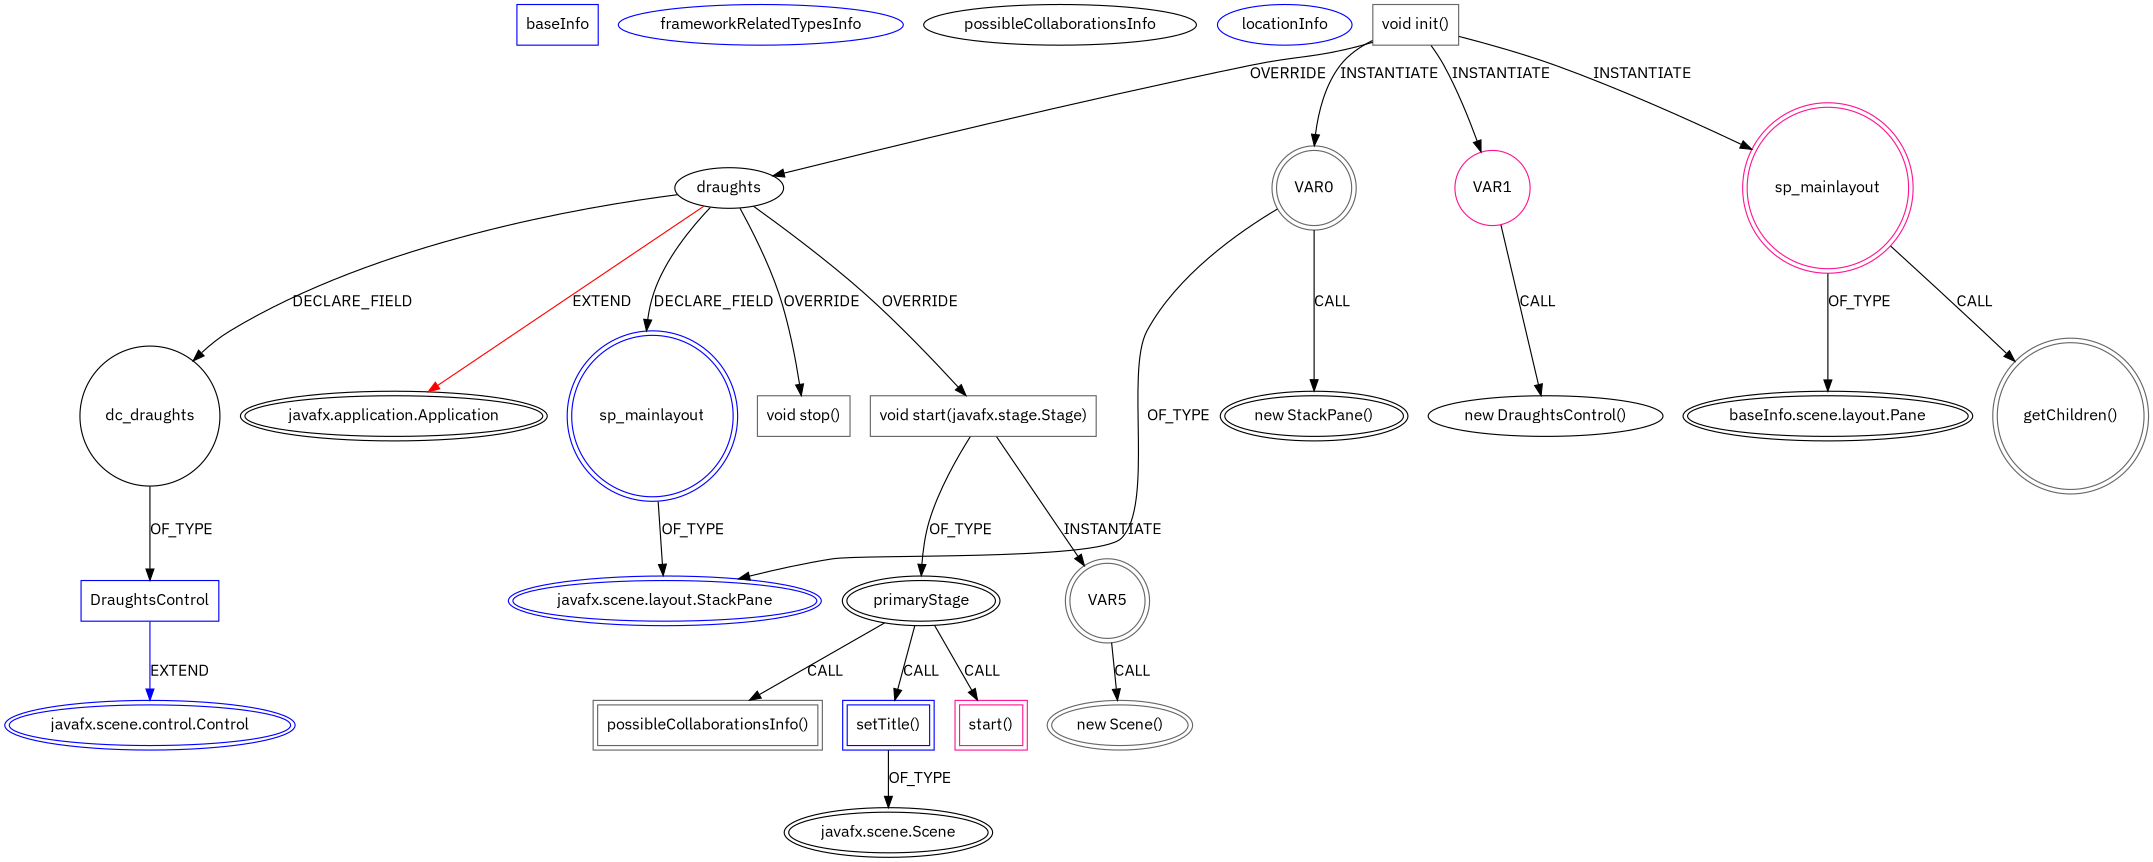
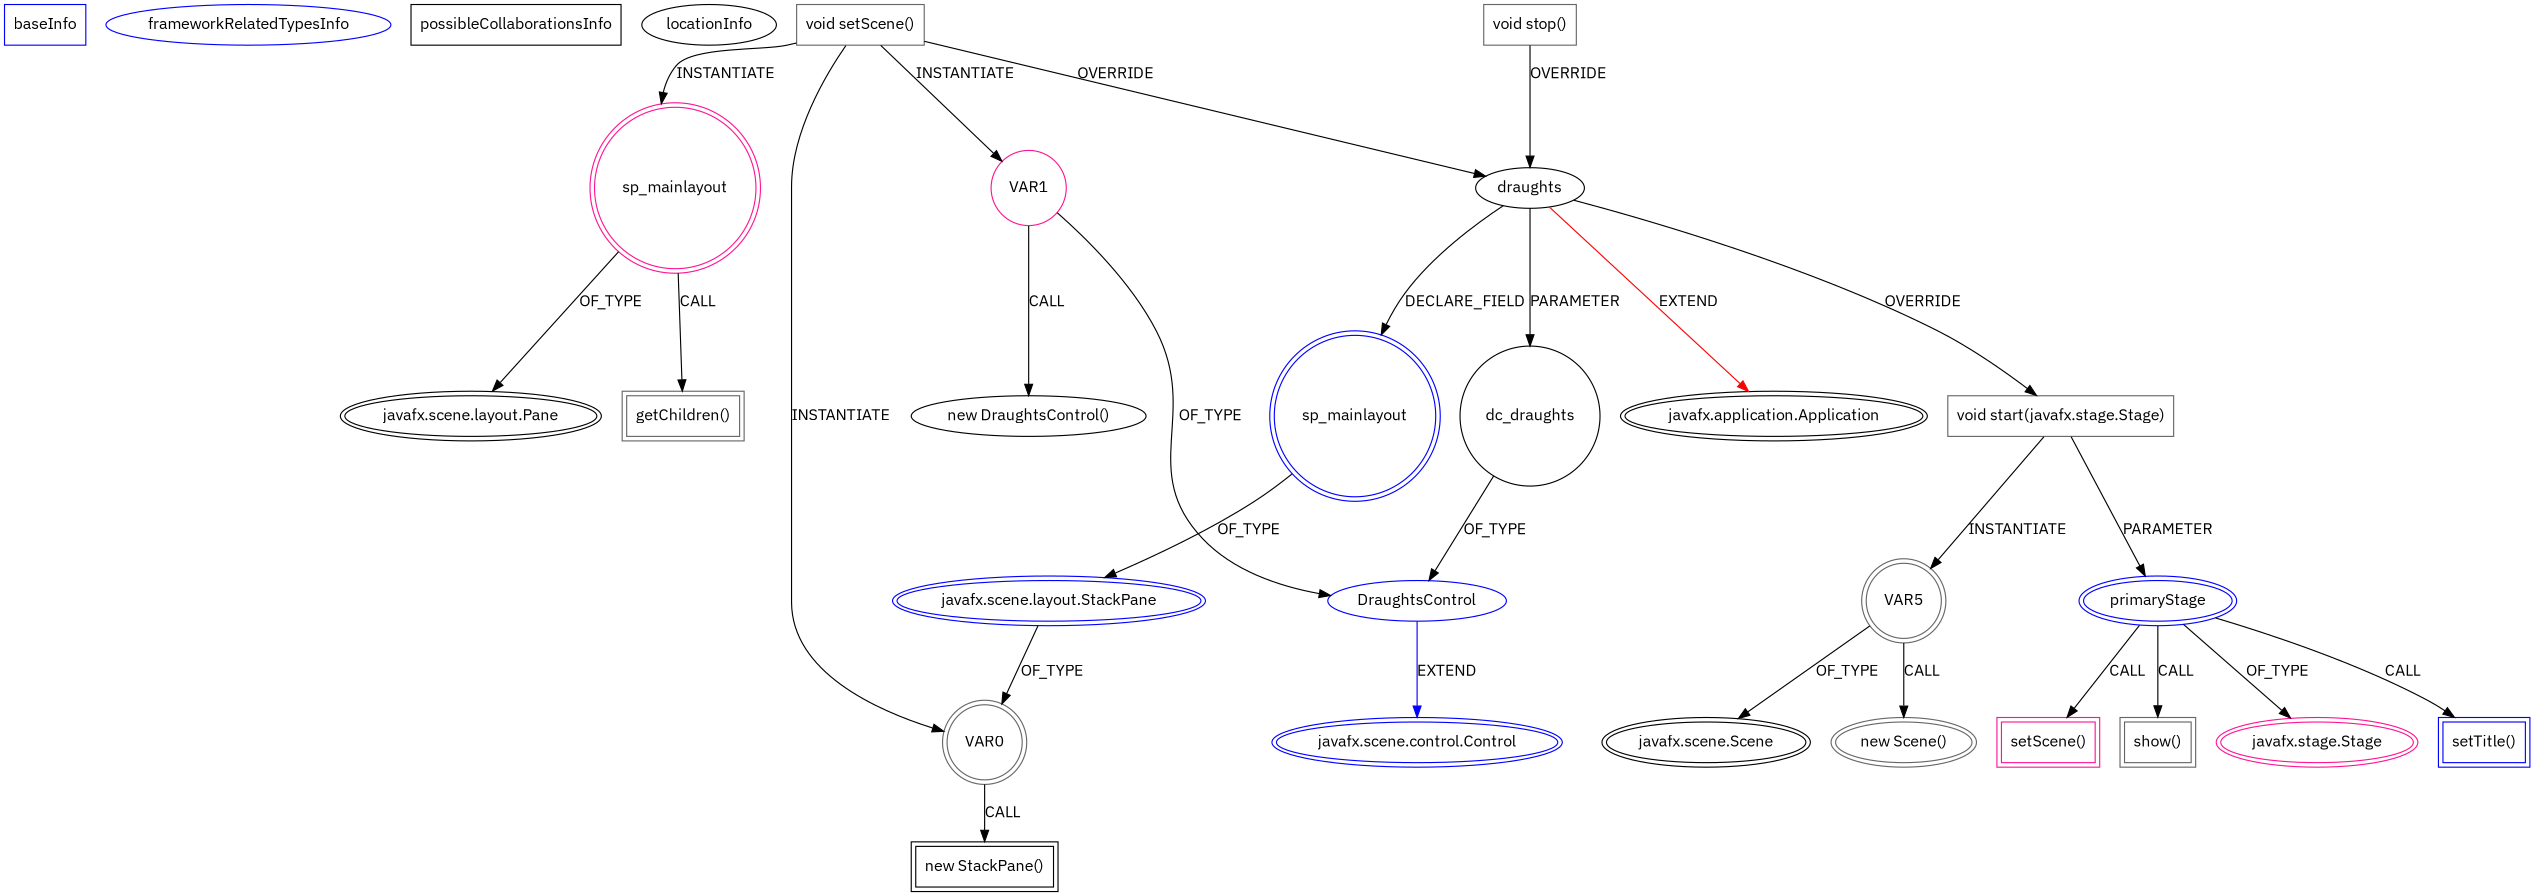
node "possibleCollaborationsInfo": shape ellipse -> box
node "locationInfo": color blue -> black
node "void init()": label "void init()" -> "void setScene()"
edge "draughts" -> "void stop()": reversed
edge "draughts" -> "dc_draughts": label "DECLARE_FIELD" -> "PARAMETER"
node "new StackPane()": shape ellipse -> box
node "baseInfo.scene.layout.Pane": label "baseInfo.scene.layout.Pane" -> "javafx.scene.layout.Pane"
node "getChildren()": shape circle -> box
edge "VAR1" -> "DraughtsControl": added, label "OF_TYPE"
edge "void start(javafx.stage.Stage)" -> "primaryStage": label "OF_TYPE" -> "PARAMETER"
edge "VAR0" -> "javafx.scene.layout.StackPane": reversed
node "DraughtsControl": shape box -> ellipse
node "primaryStage": color black -> blue
node "possibleCollaborationsInfo()": label "possibleCollaborationsInfo()" -> "show()"
node "start()": label "start()" -> "setScene()"
node "javafx.stage.Stage": added
edge "setTitle()" -> "javafx.scene.Scene": now "VAR5" -> "javafx.scene.Scene"
